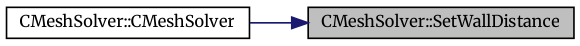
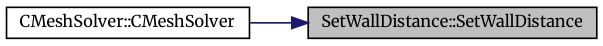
node "CMeshSolver::SetWallDistance": label "CMeshSolver::SetWallDistance" -> "SetWallDistance::SetWallDistance"
